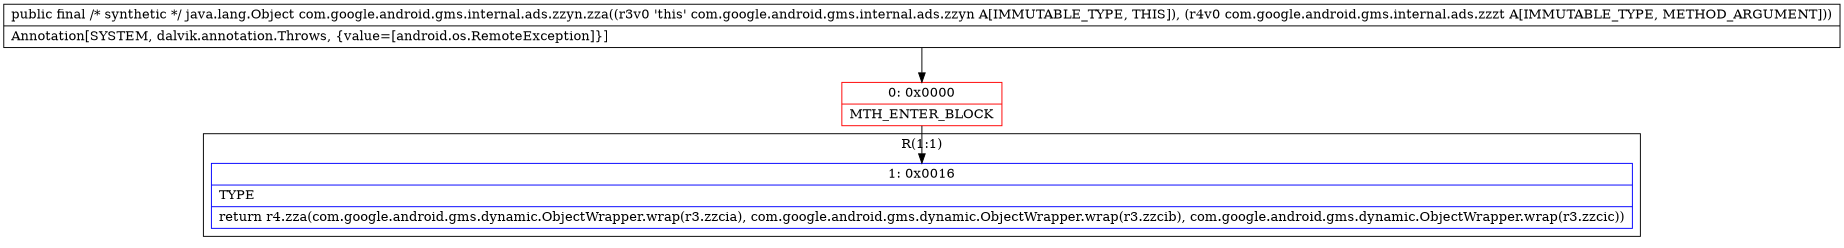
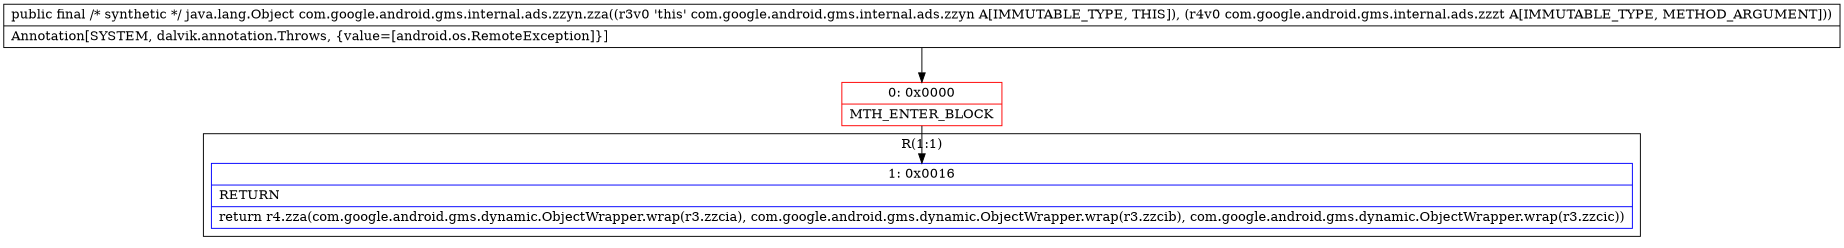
node "1: 0x0016": text "TYPE" -> "RETURN"
